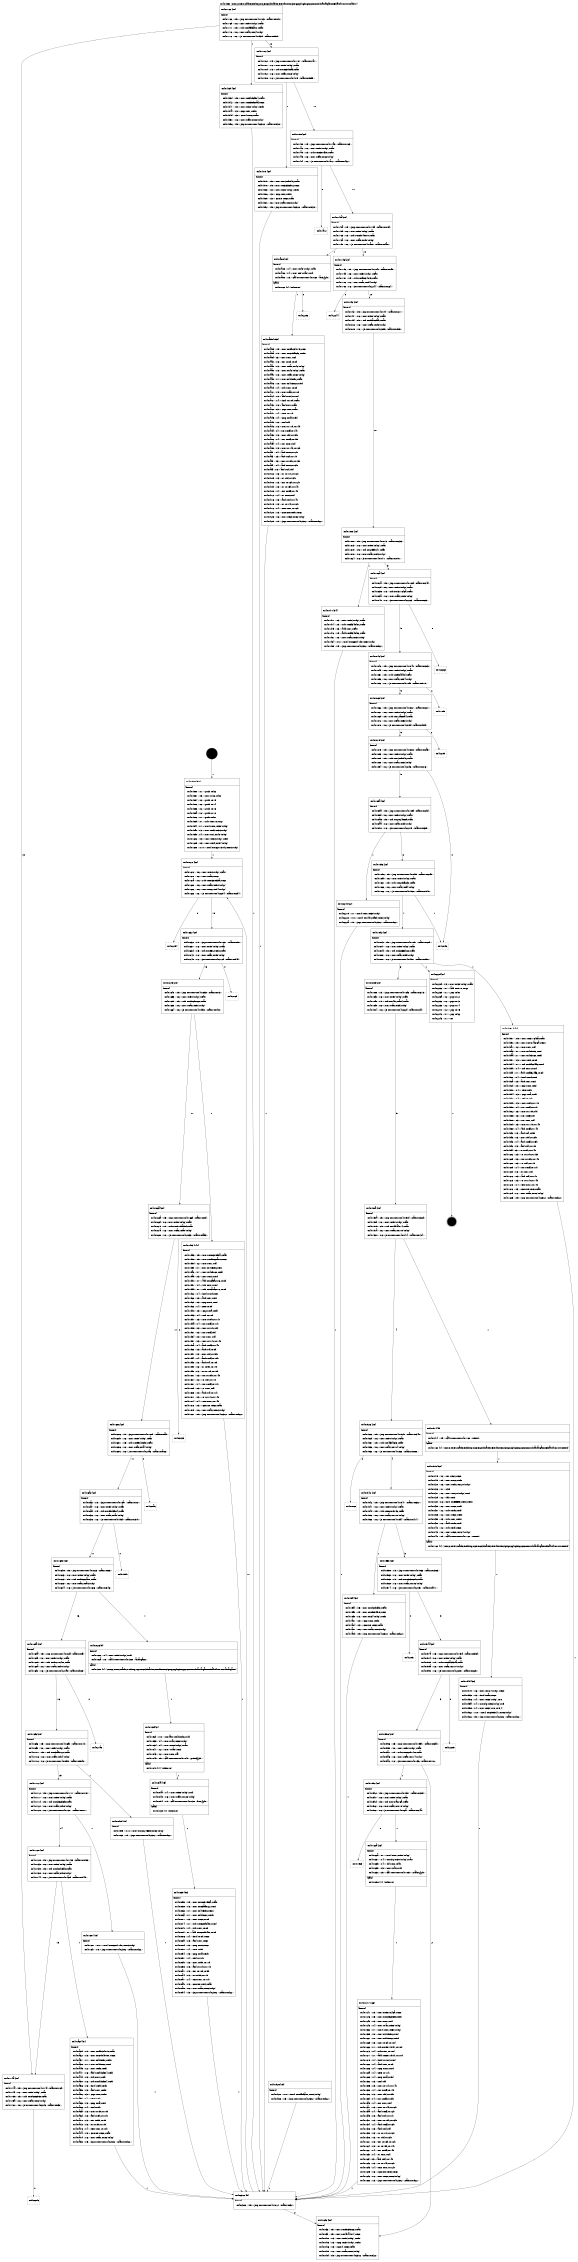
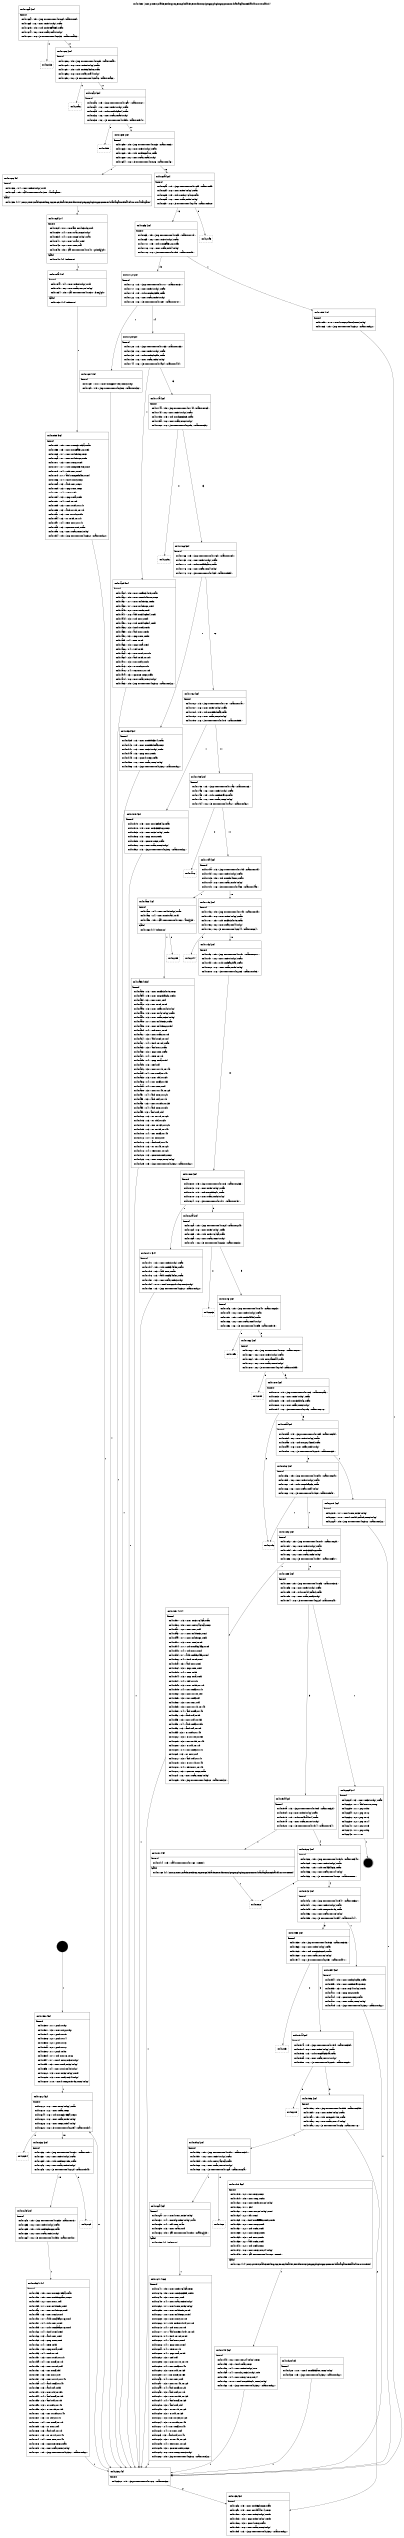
edge "0x401766 [28]" -> "0x40174a [28]": reversed
edge "0x4018d2 [28]" -> "0x40222f [21]": now "0x4018ee [28]" -> "0x40222f [21]"
edge "0x40164e [28]" -> "0x40166a [28]": removed, label "17"
edge "0x401d14 [5]" -> "0x401d19 [52]": now "0x401d14 [5]" -> "0x401ec8"
